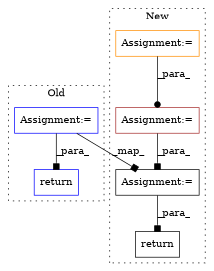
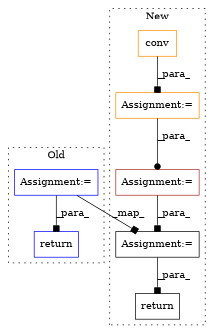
node "conv": added
